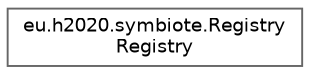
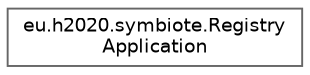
node "eu.h2020.symbiote.Registry Registry": label "eu.h2020.symbiote.Registry Registry" -> "eu.h2020.symbiote.Registry Application"
